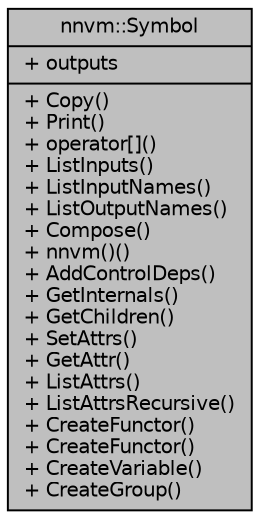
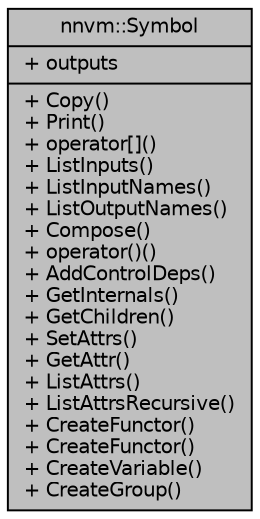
node "nnvm::Symbol": text "+ nnvm()()" -> "+ operator()()"
